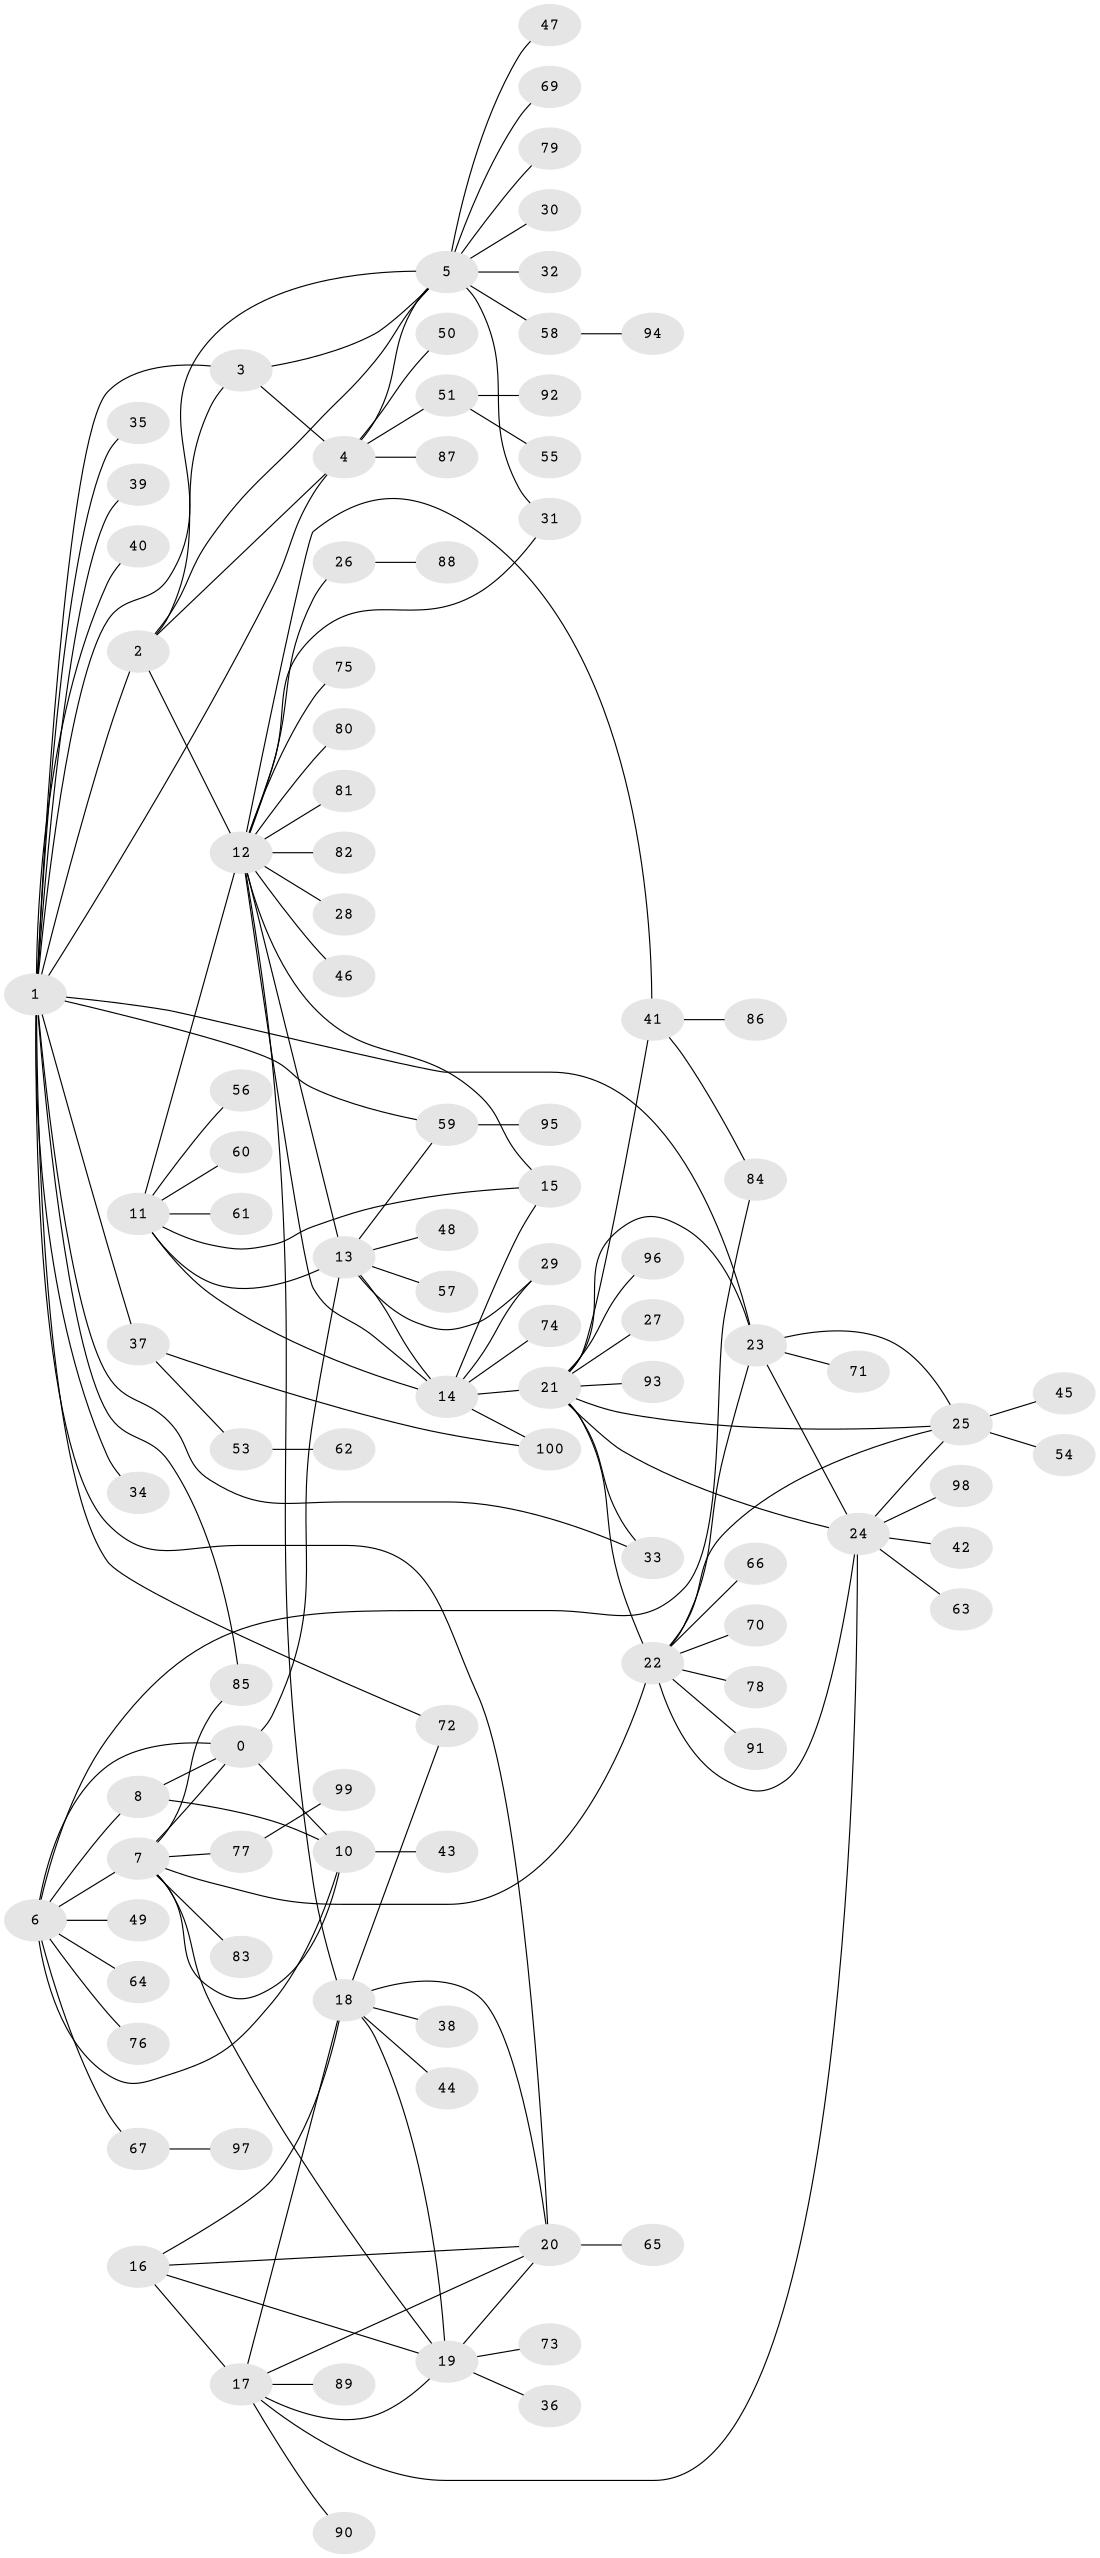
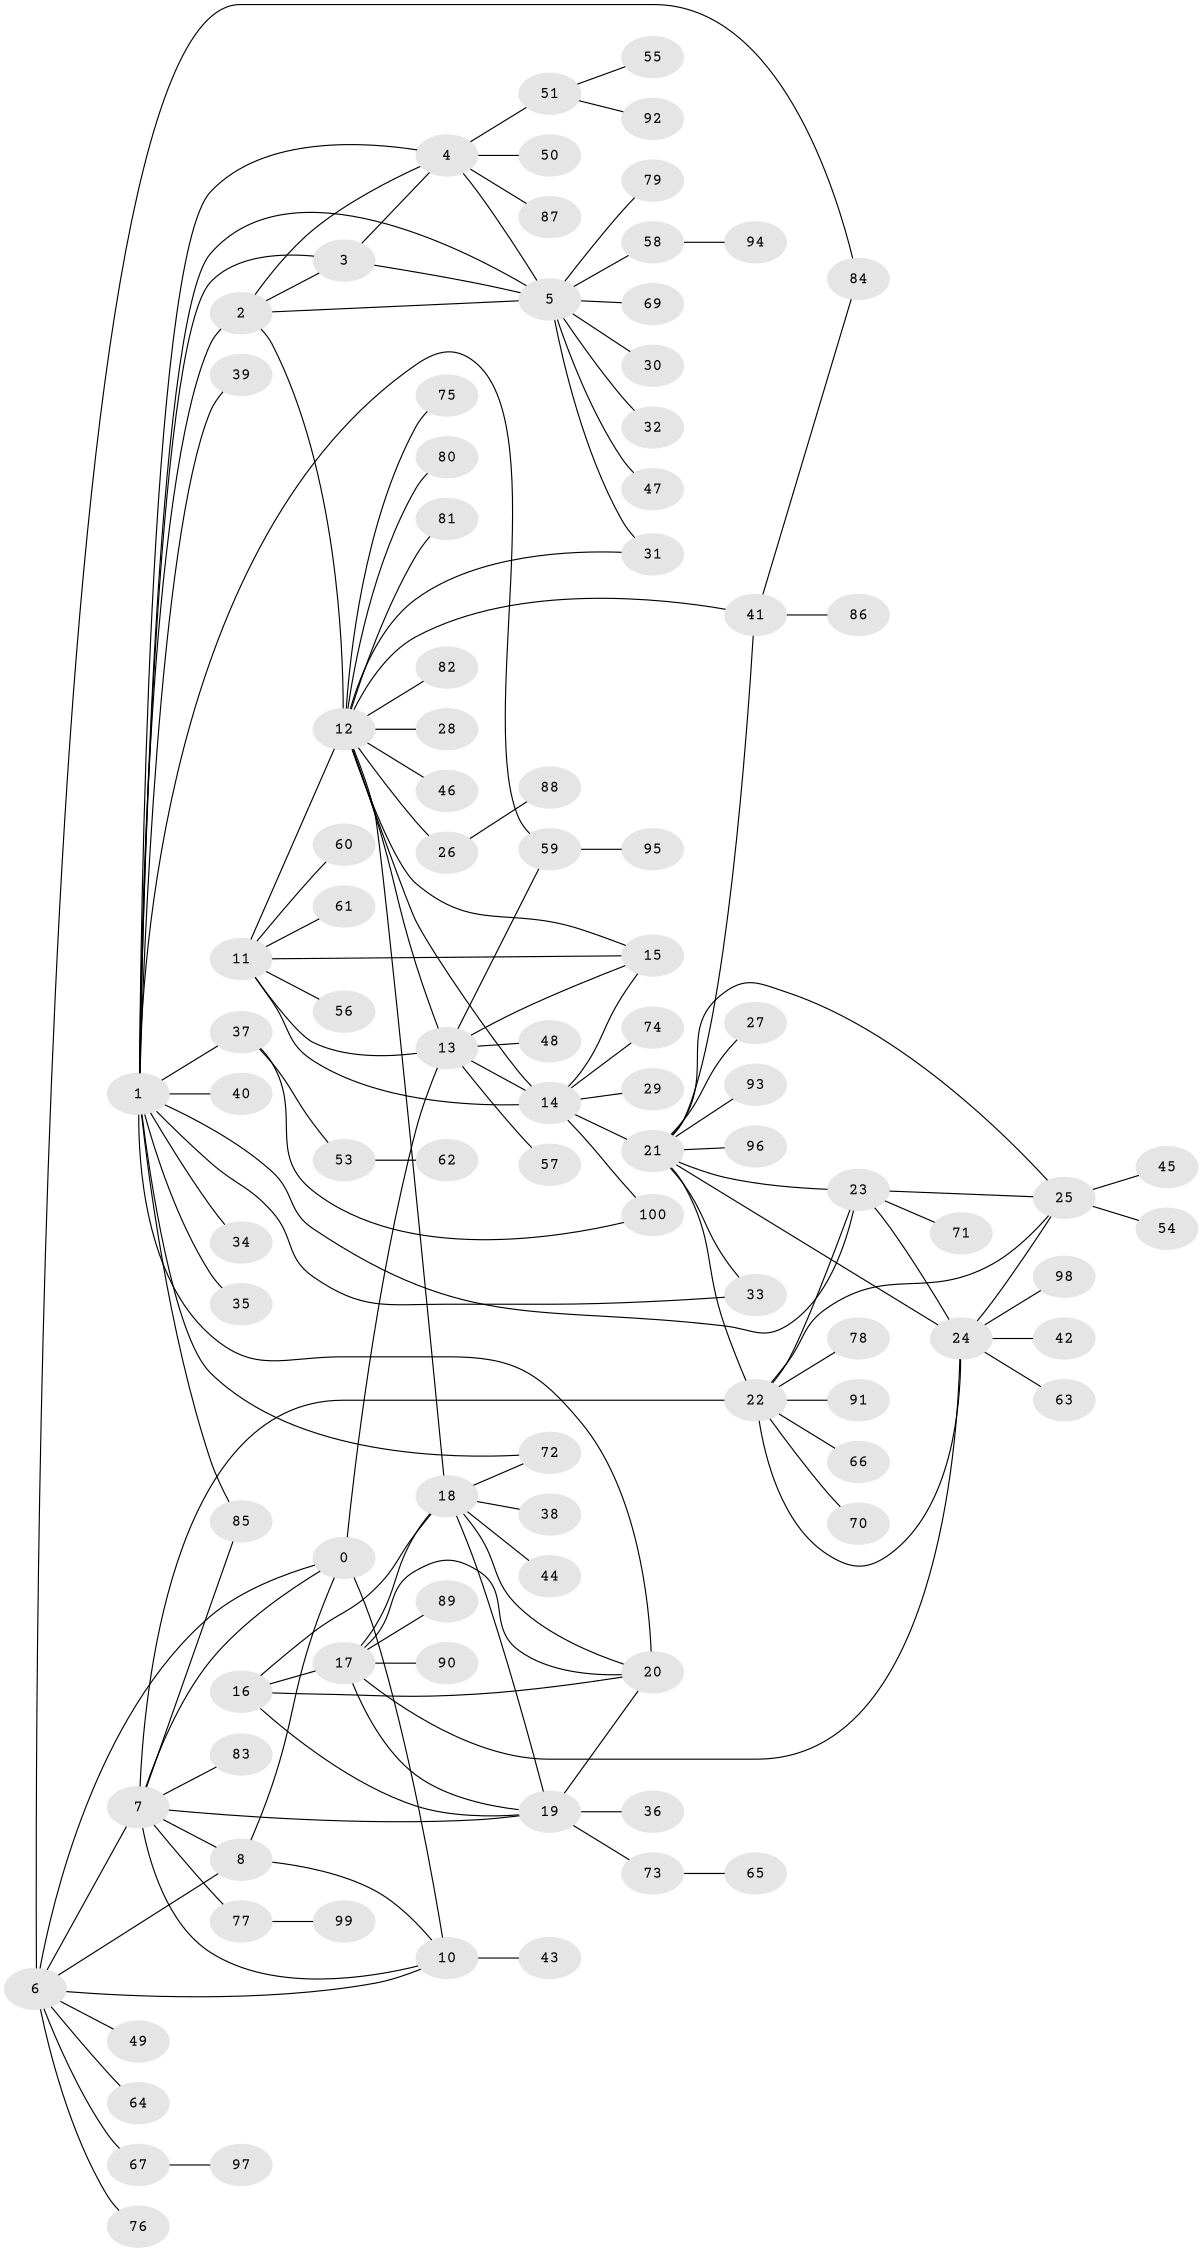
edge "13" -- "29": now "13" -- "15"
edge "7" -- "8": added
edge "20" -- "65": now "73" -- "65"
